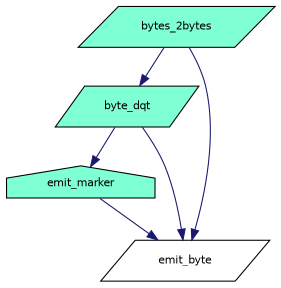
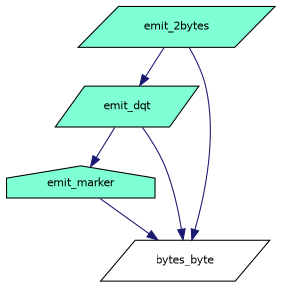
node "bytes_2bytes": label "bytes_2bytes" -> "emit_2bytes"
node "byte_dqt": label "byte_dqt" -> "emit_dqt"
node "emit_byte": label "emit_byte" -> "bytes_byte"
